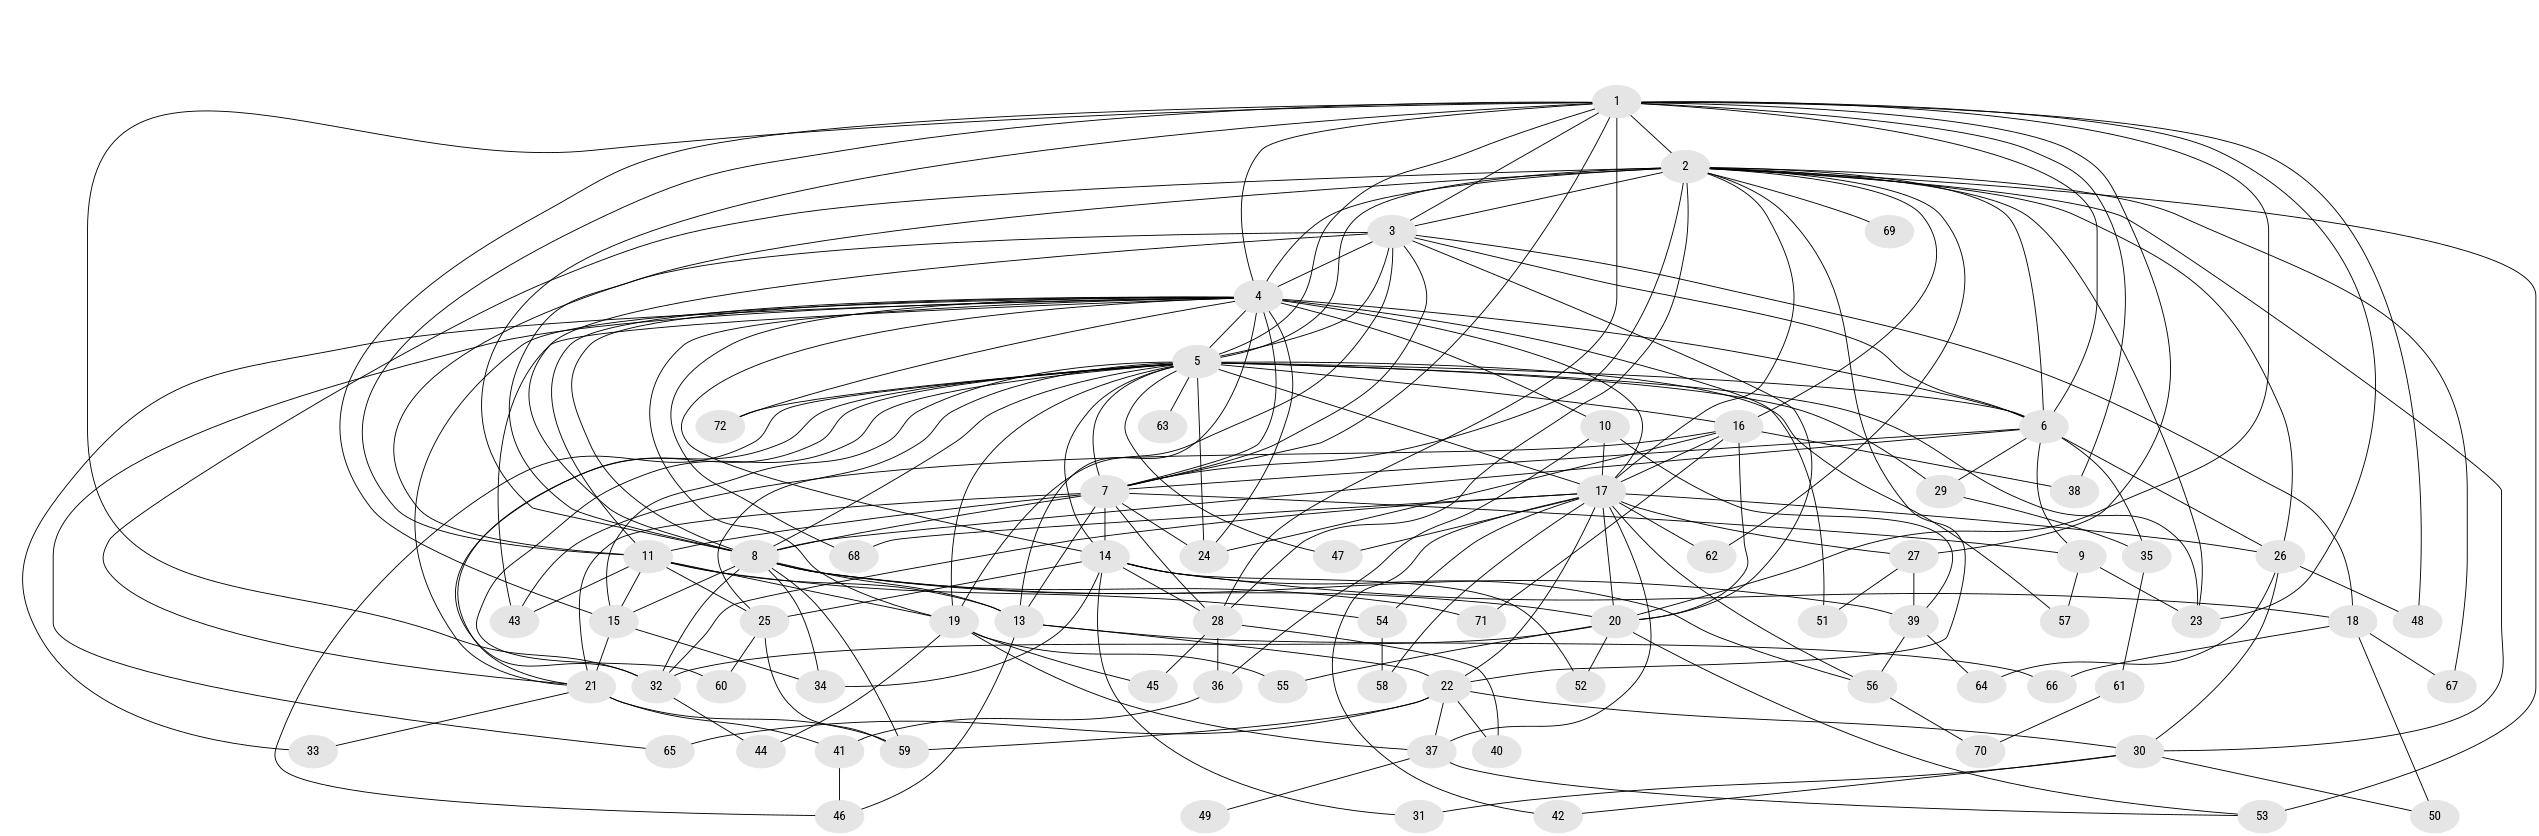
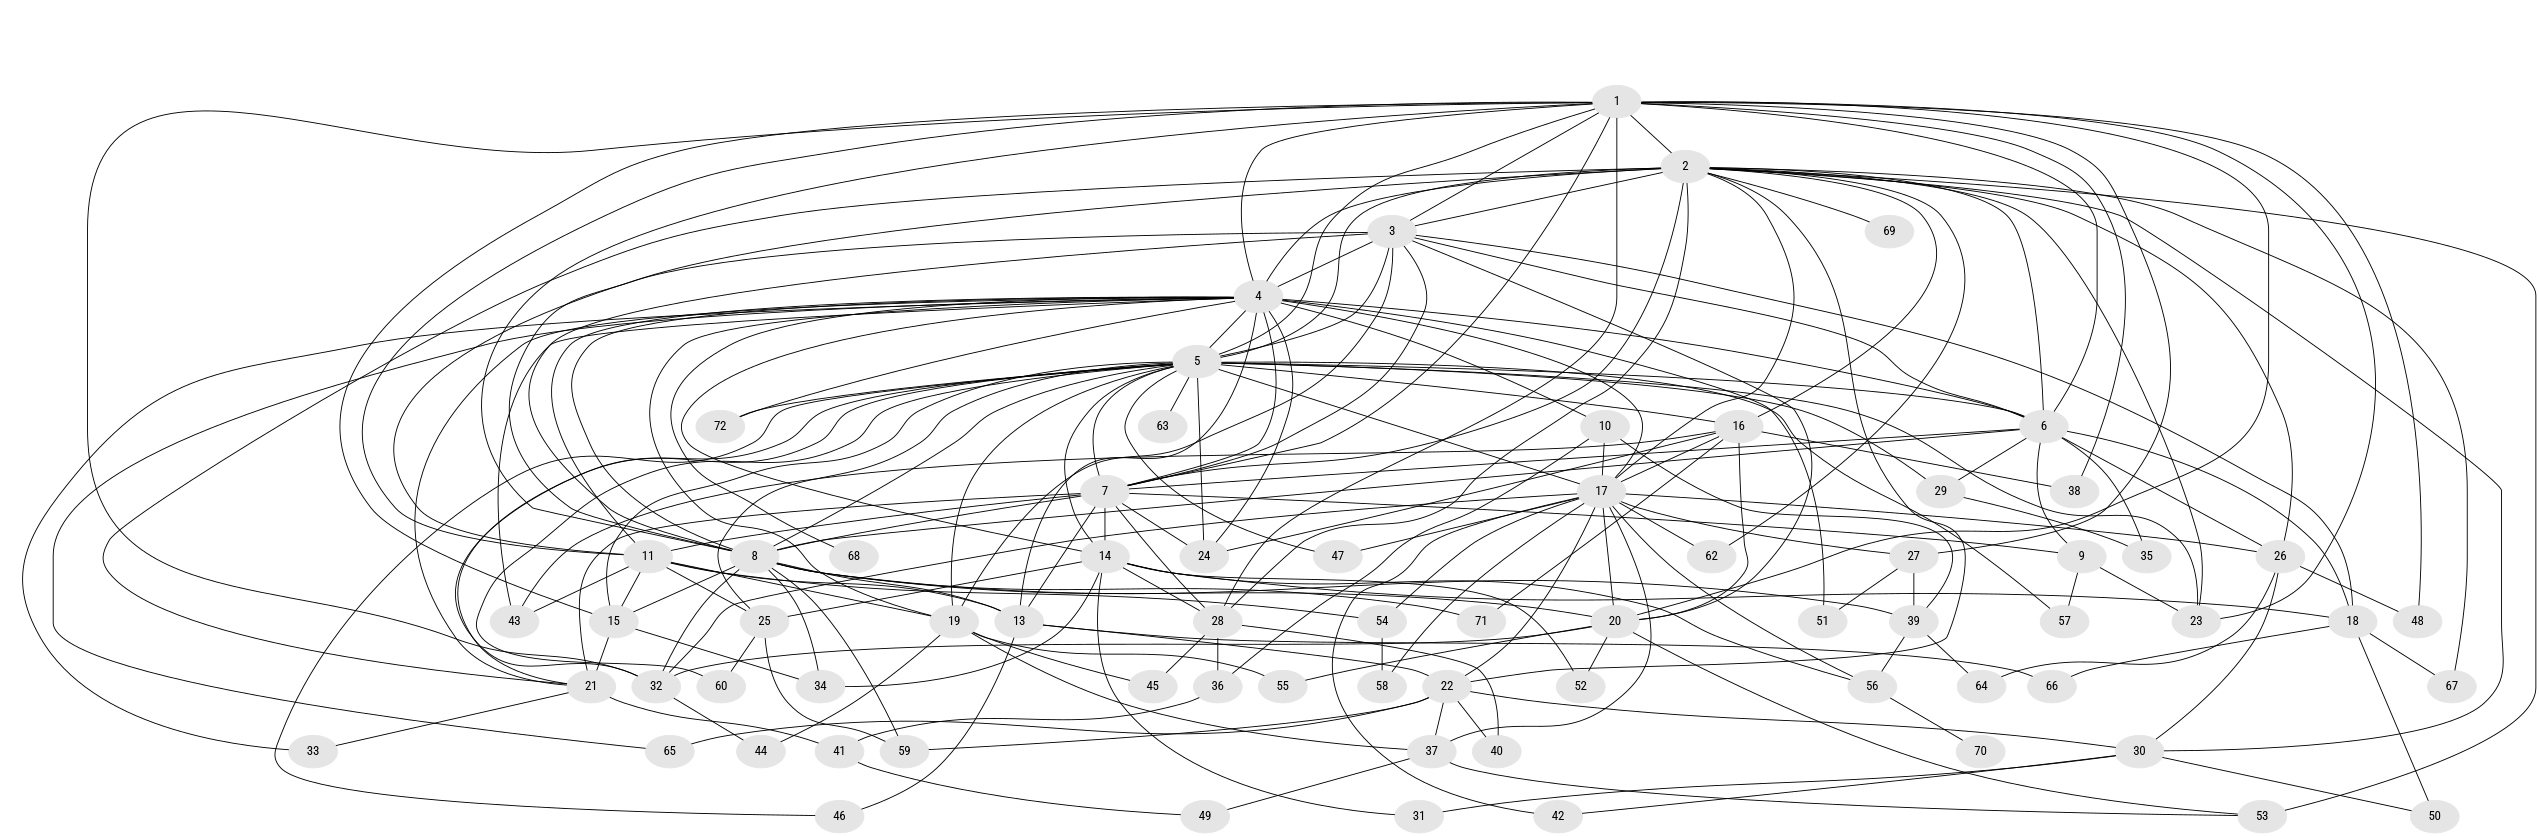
edge "6" -- "18": added
edge "17" -- "68": removed
node "61": removed
edge "21" -- "59": removed
edge "41" -- "46": now "41" -- "49"
